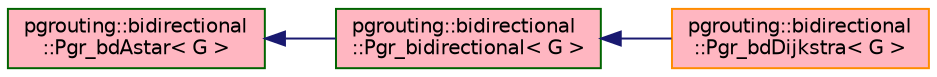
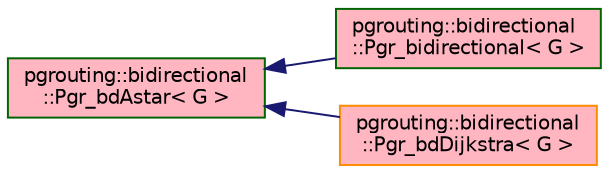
edge "pgrouting::bidirectional ::Pgr_bdDijkstra< G >" -> "pgrouting::bidirectional ::Pgr_bidirectional< G >": now "pgrouting::bidirectional ::Pgr_bdDijkstra< G >" -> "pgrouting::bidirectional ::Pgr_bdAstar< G >"
